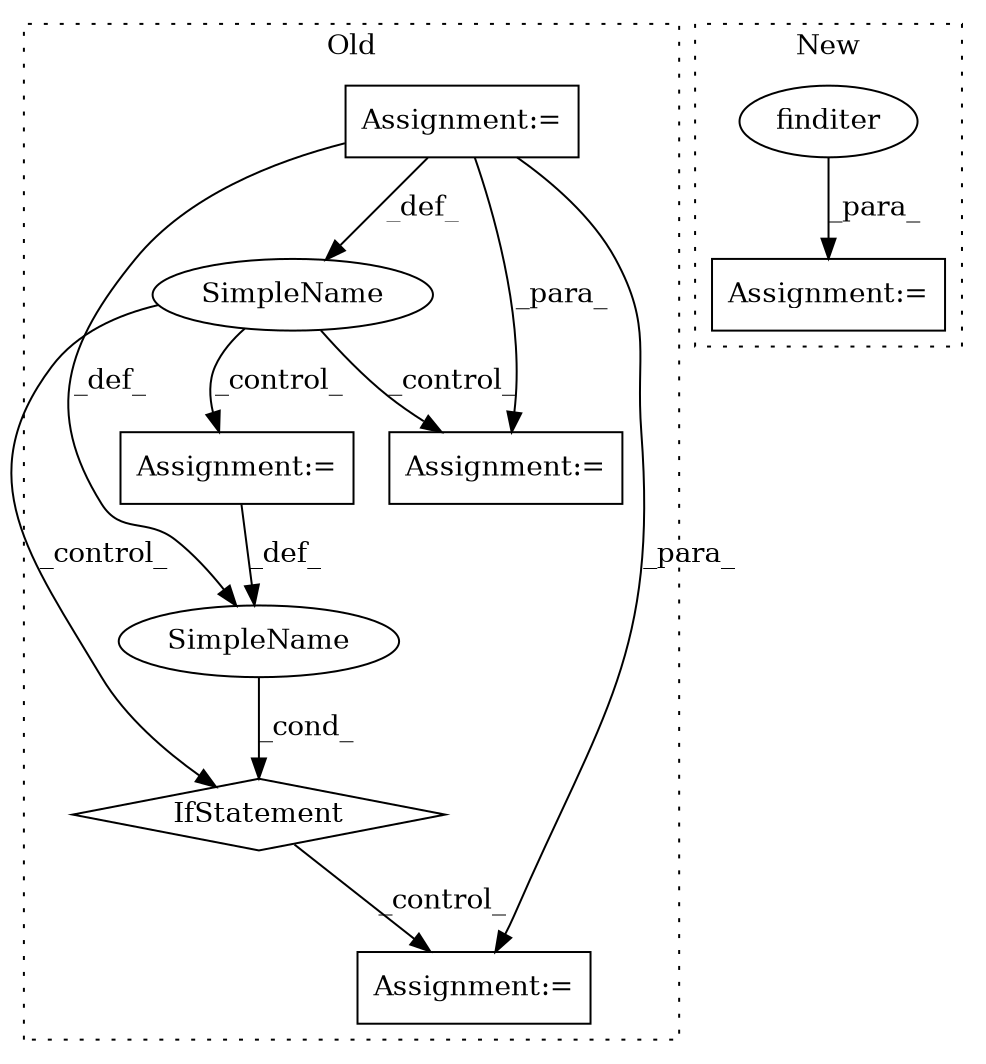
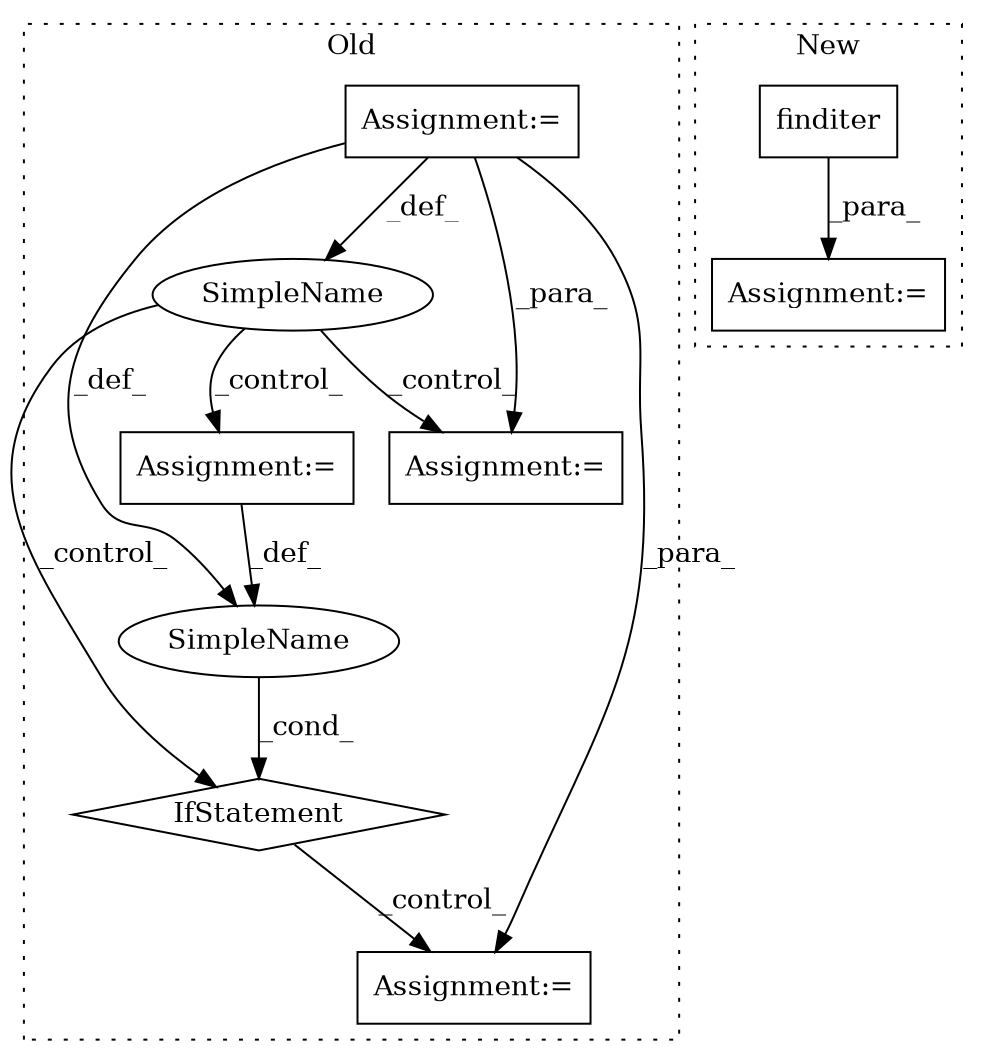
node "finditer": shape ellipse -> box
